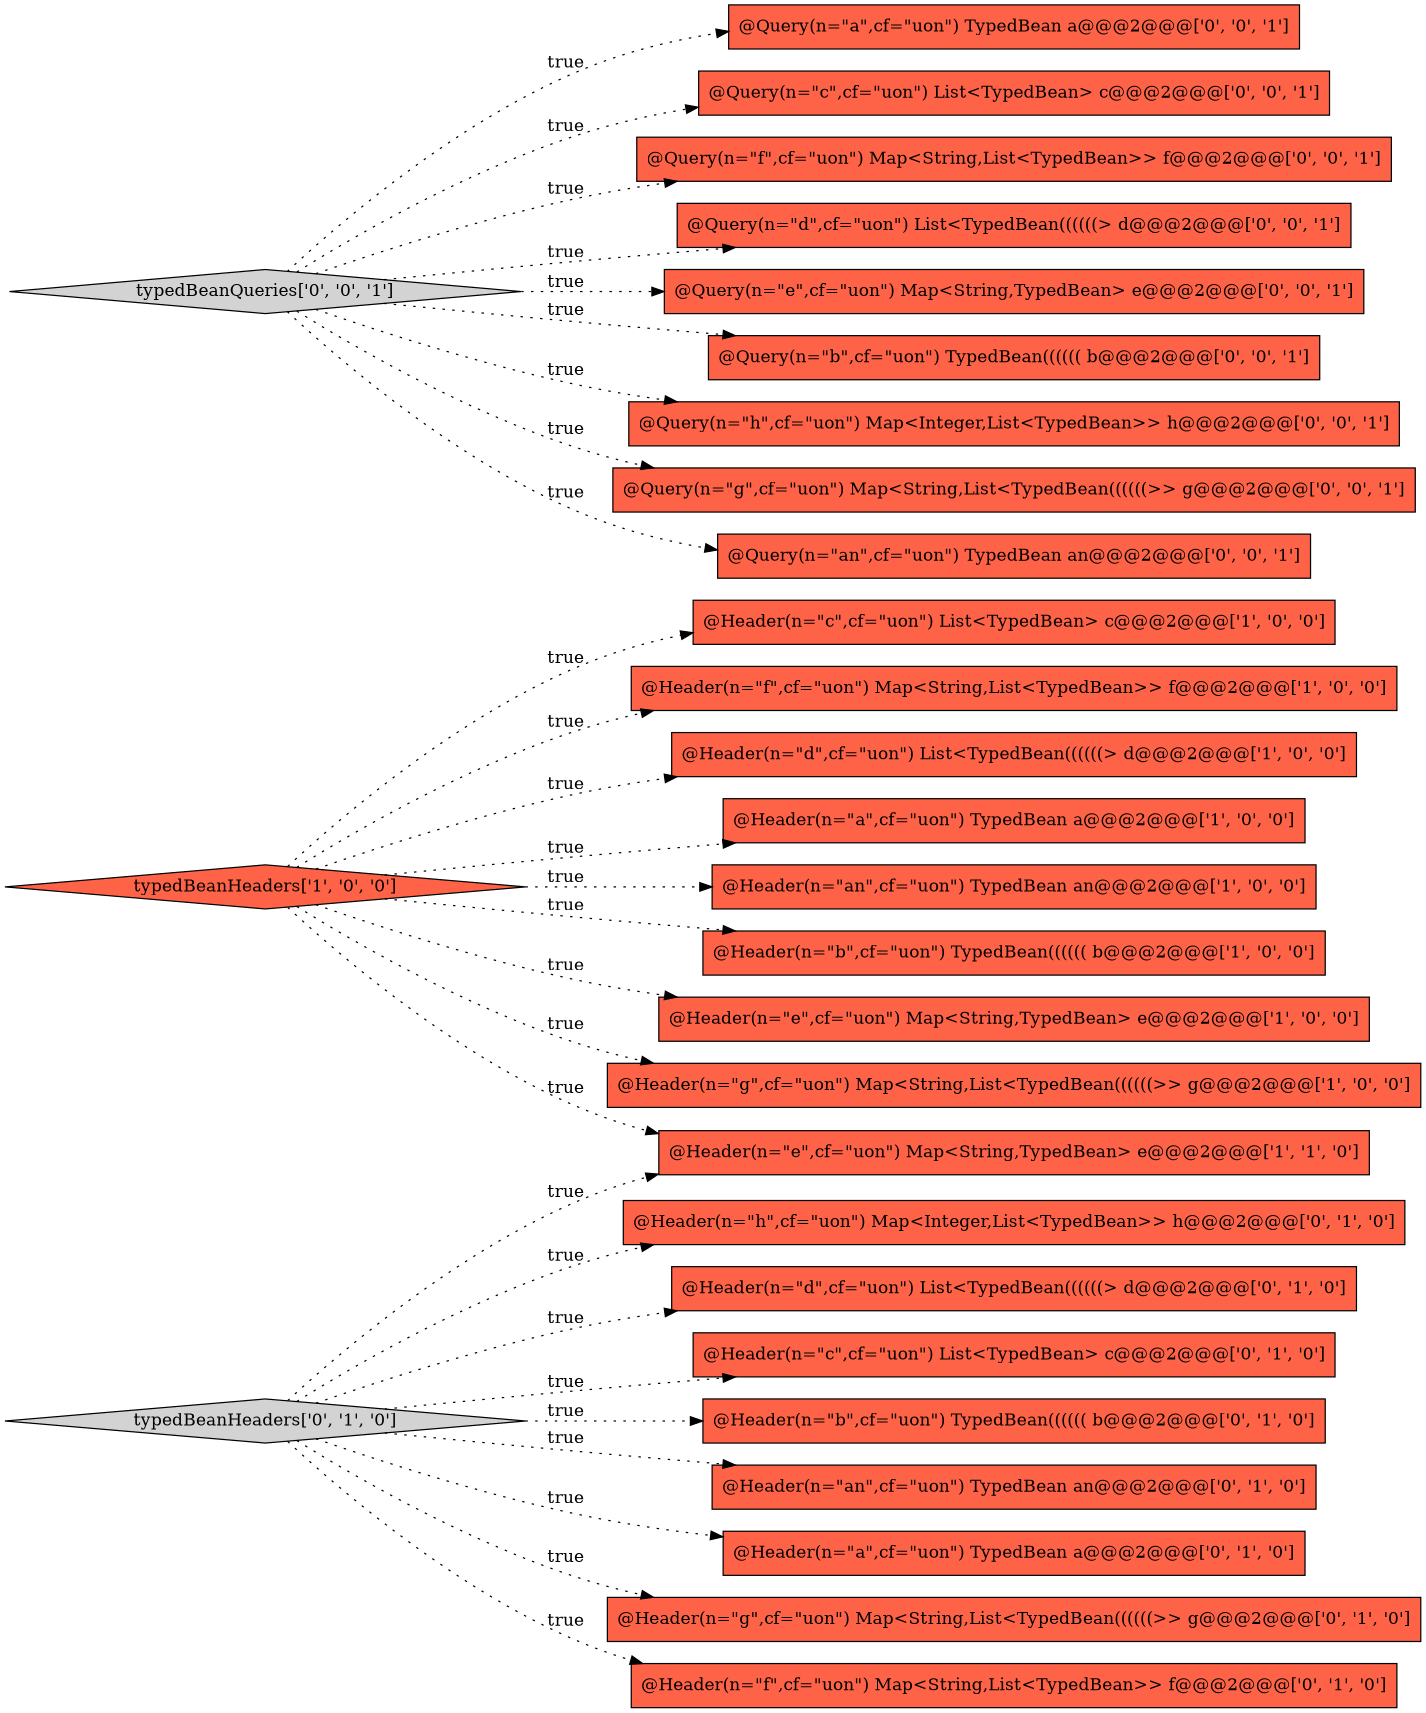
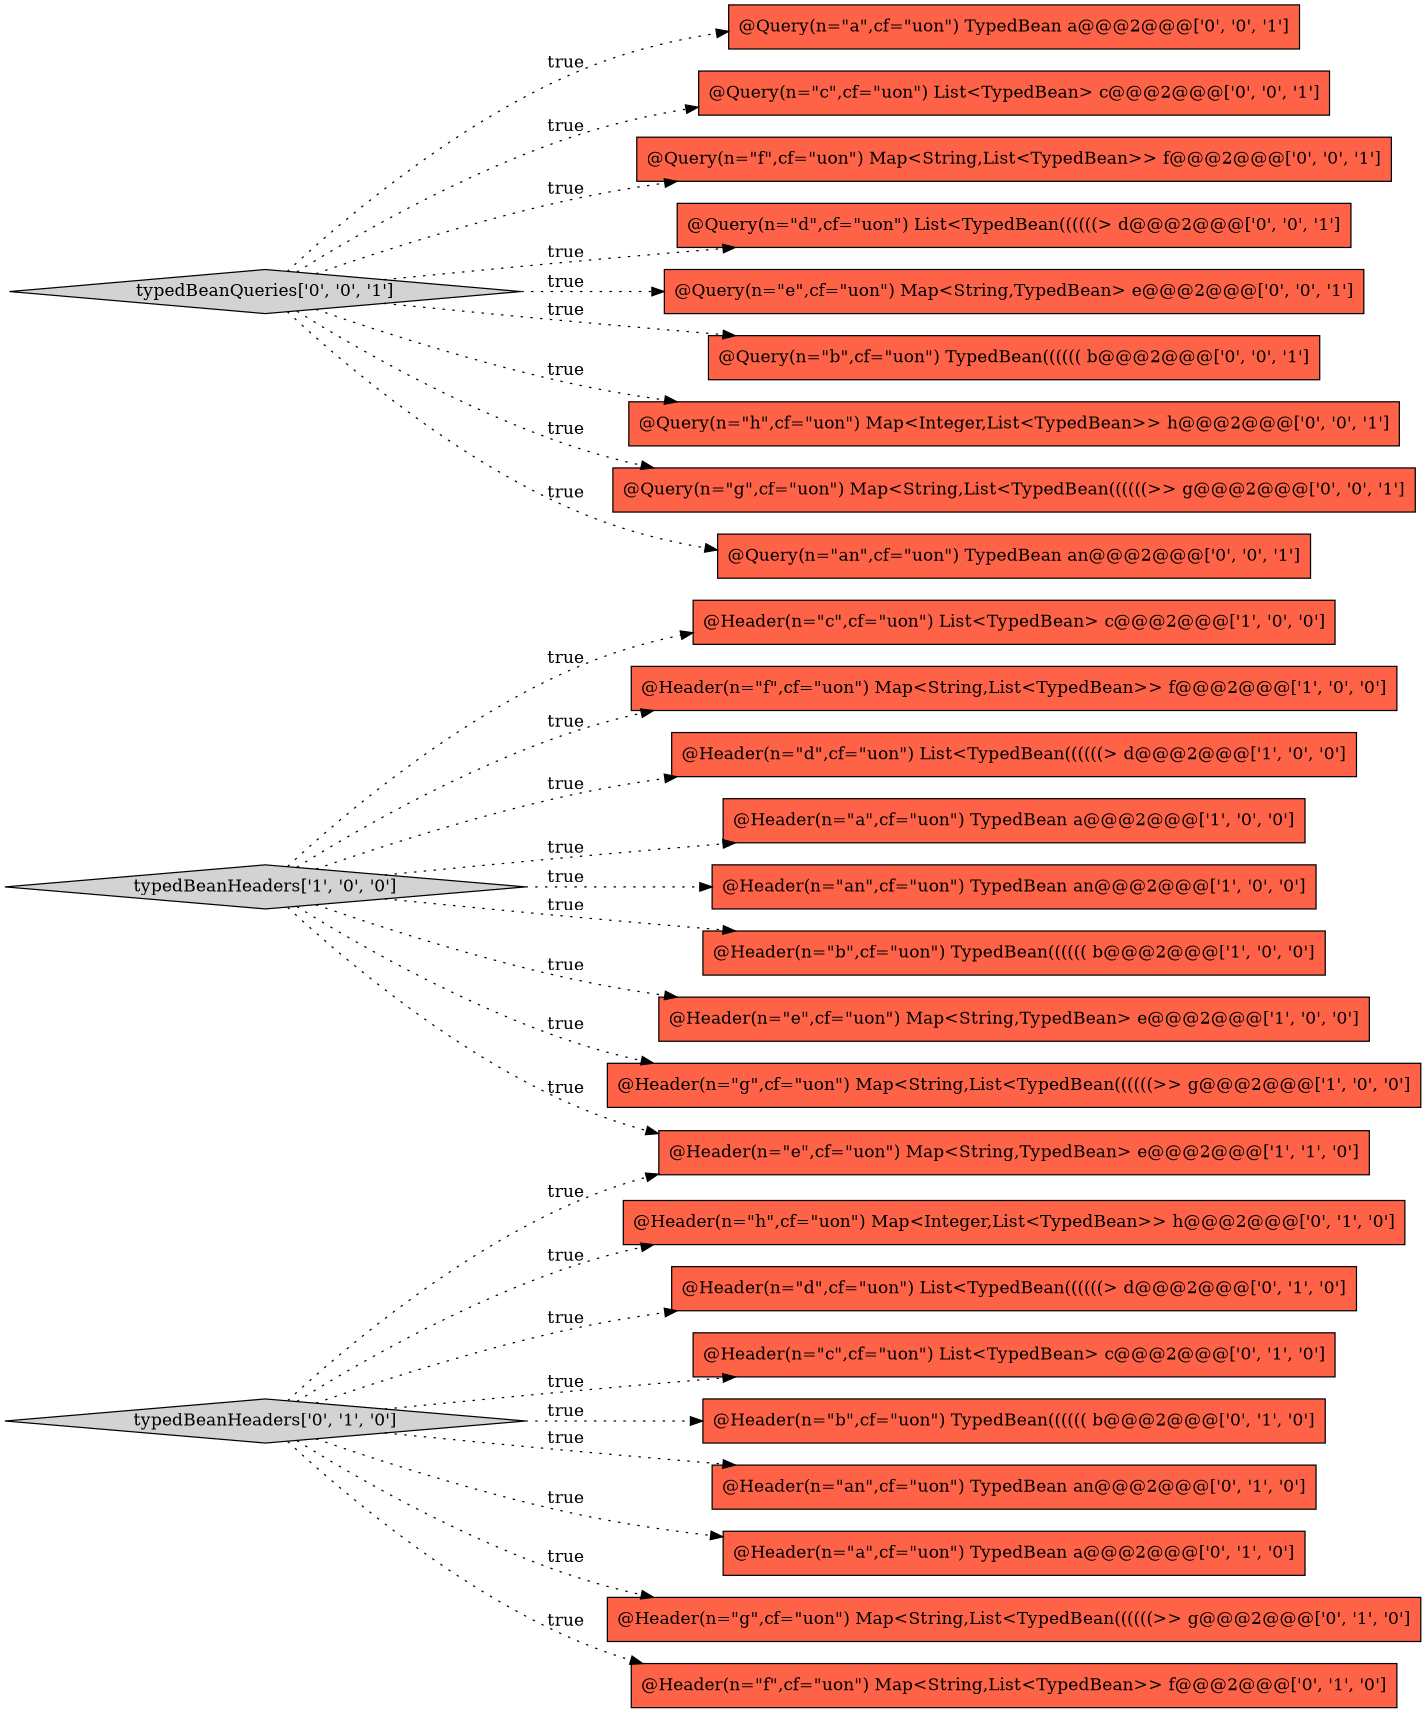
node "typedBeanHeaders['1', '0', '0']": fillcolor tomato -> lightgray
